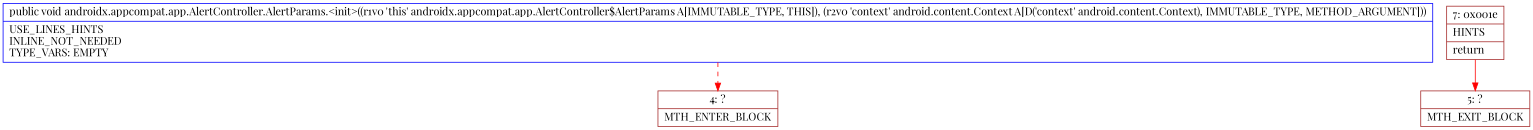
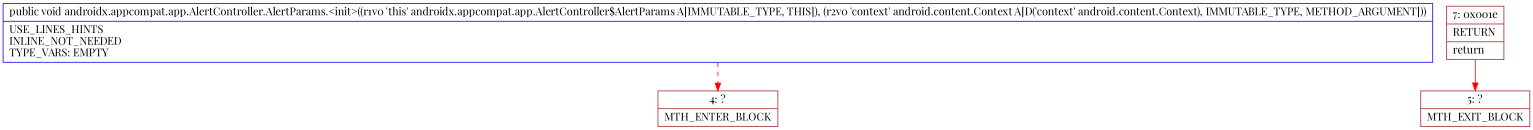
node "7: 0x001e": text "HINTS" -> "RETURN"
